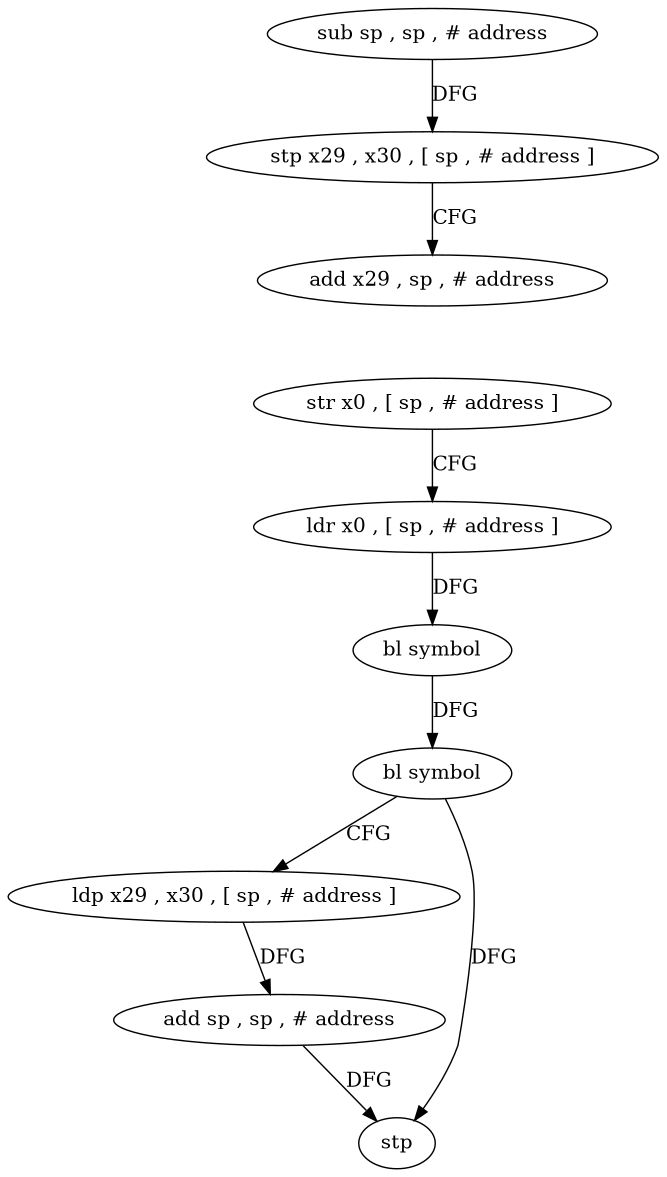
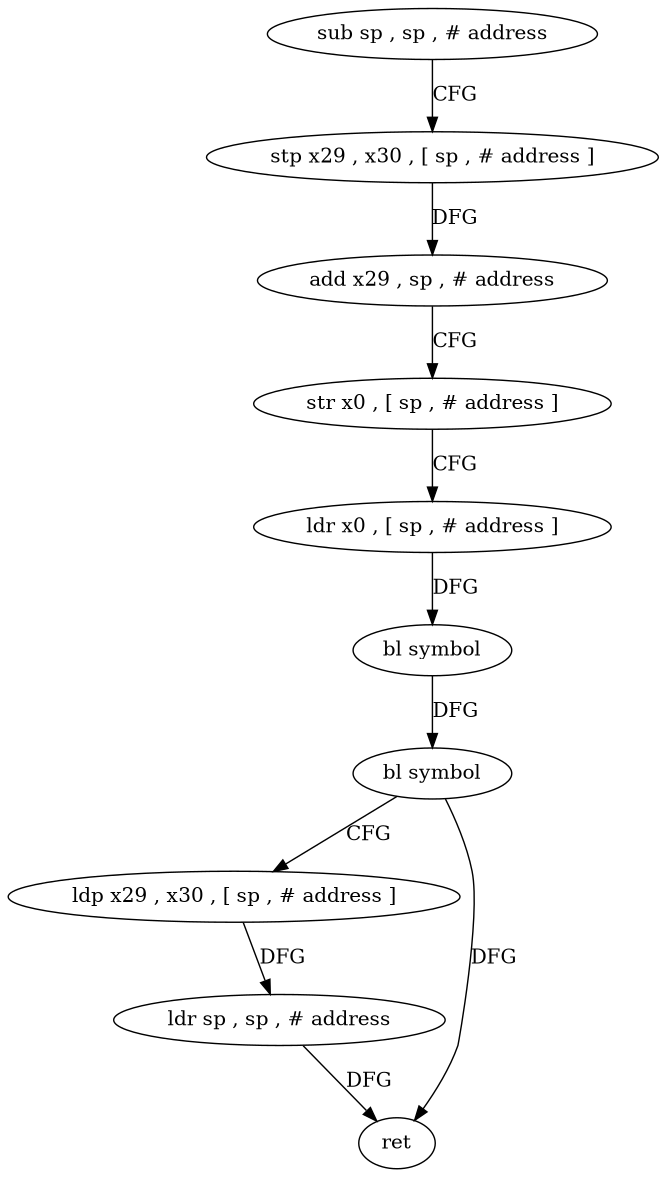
edge "sub sp , sp , # address" -> "stp x29 , x30 , [ sp , # address ]": label "DFG" -> "CFG"
edge "stp x29 , x30 , [ sp , # address ]" -> "add x29 , sp , # address": label "CFG" -> "DFG"
edge "add x29 , sp , # address" -> "str x0 , [ sp , # address ]": added, label "CFG"
node "add sp , sp , # address": label "add sp , sp , # address" -> "ldr sp , sp , # address"
node "stp": label "stp" -> "ret"
